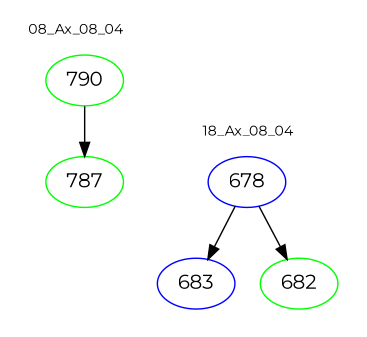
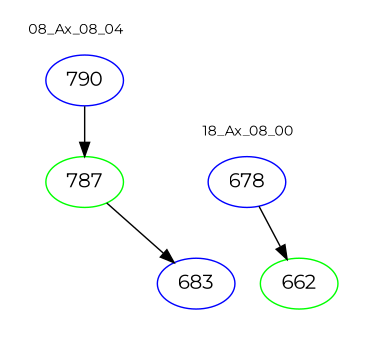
node "790": color green -> blue
cluster "18_Ax_08_04": label "18_Ax_08_04" -> "18_Ax_08_00"
edge "678" -> "683": now "787" -> "683"
node "682": label "682" -> "662"
